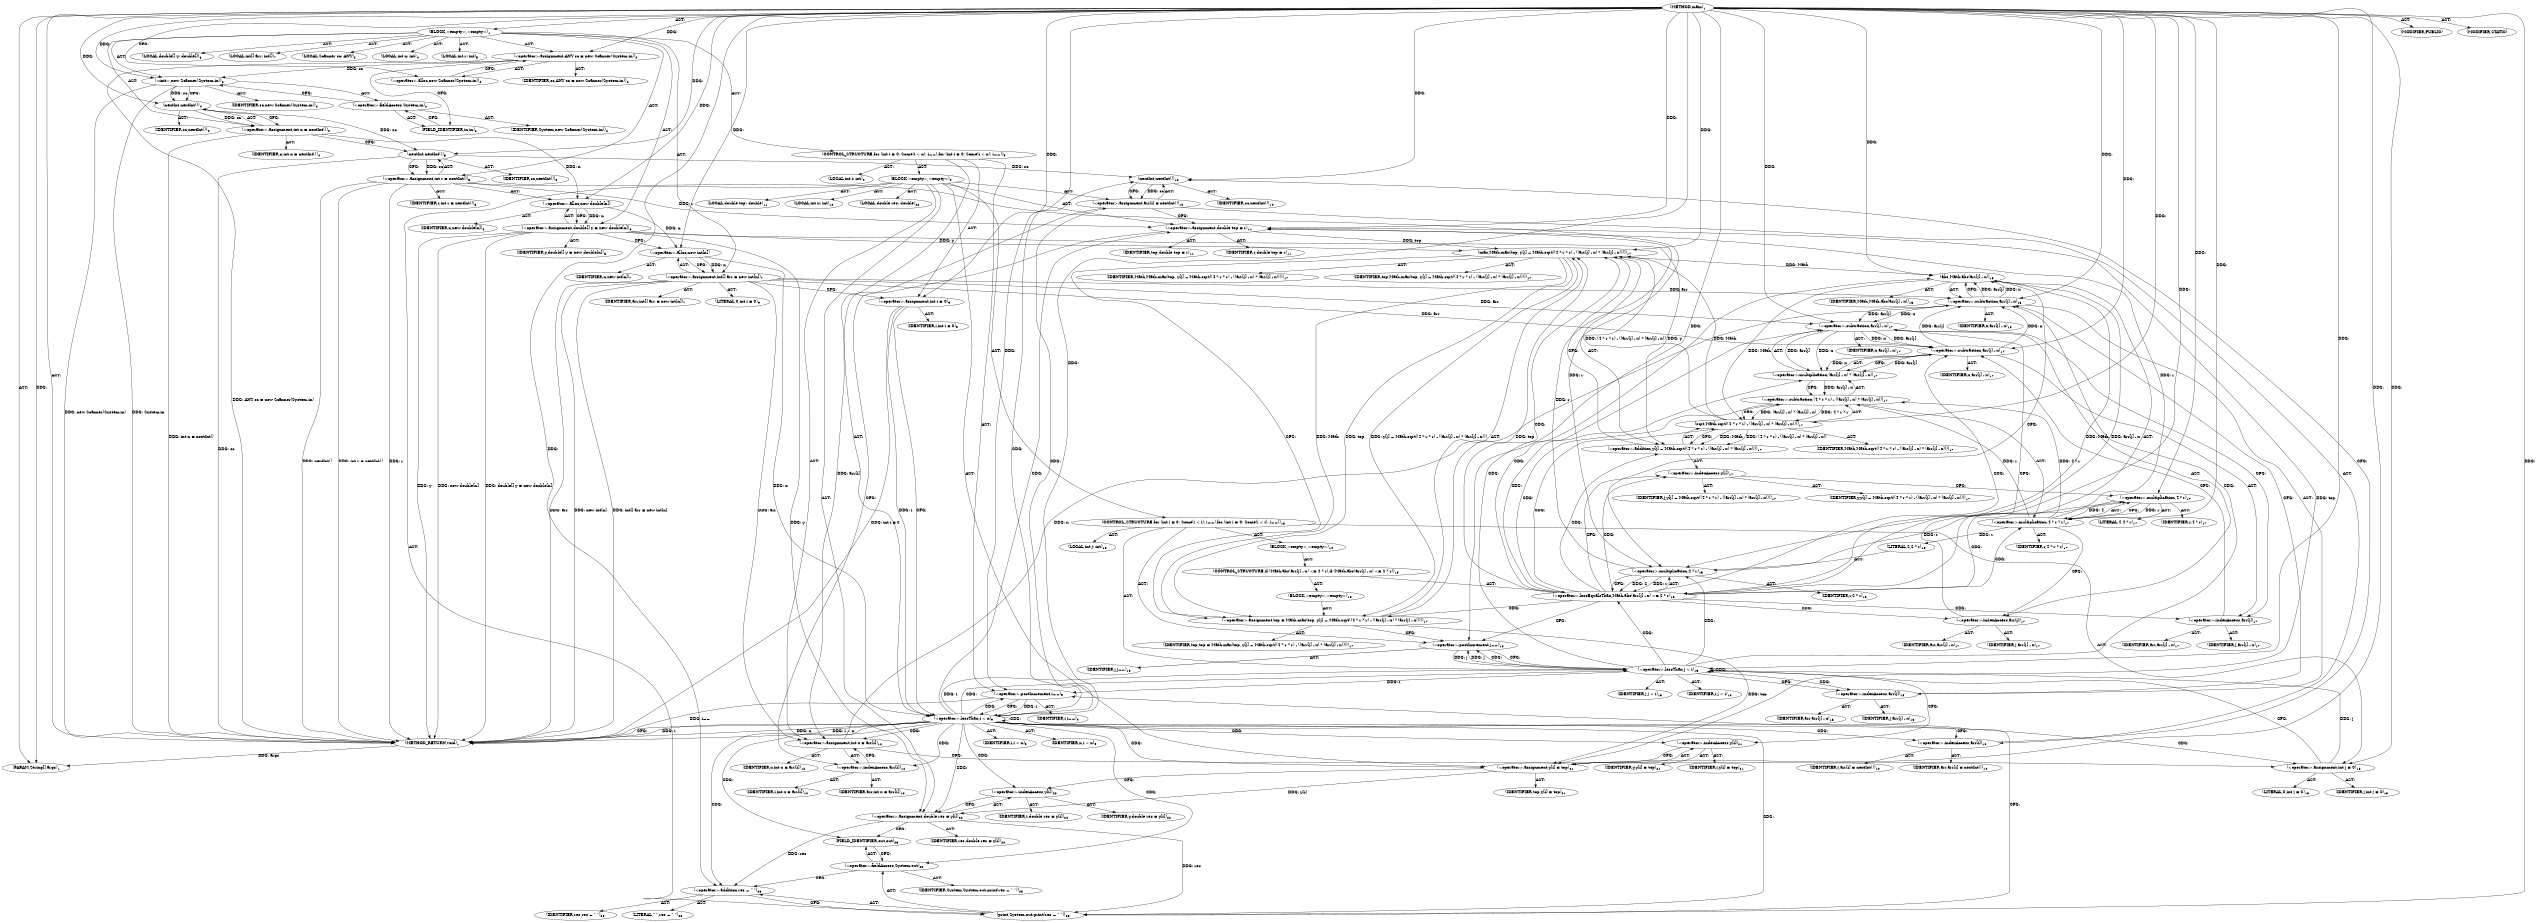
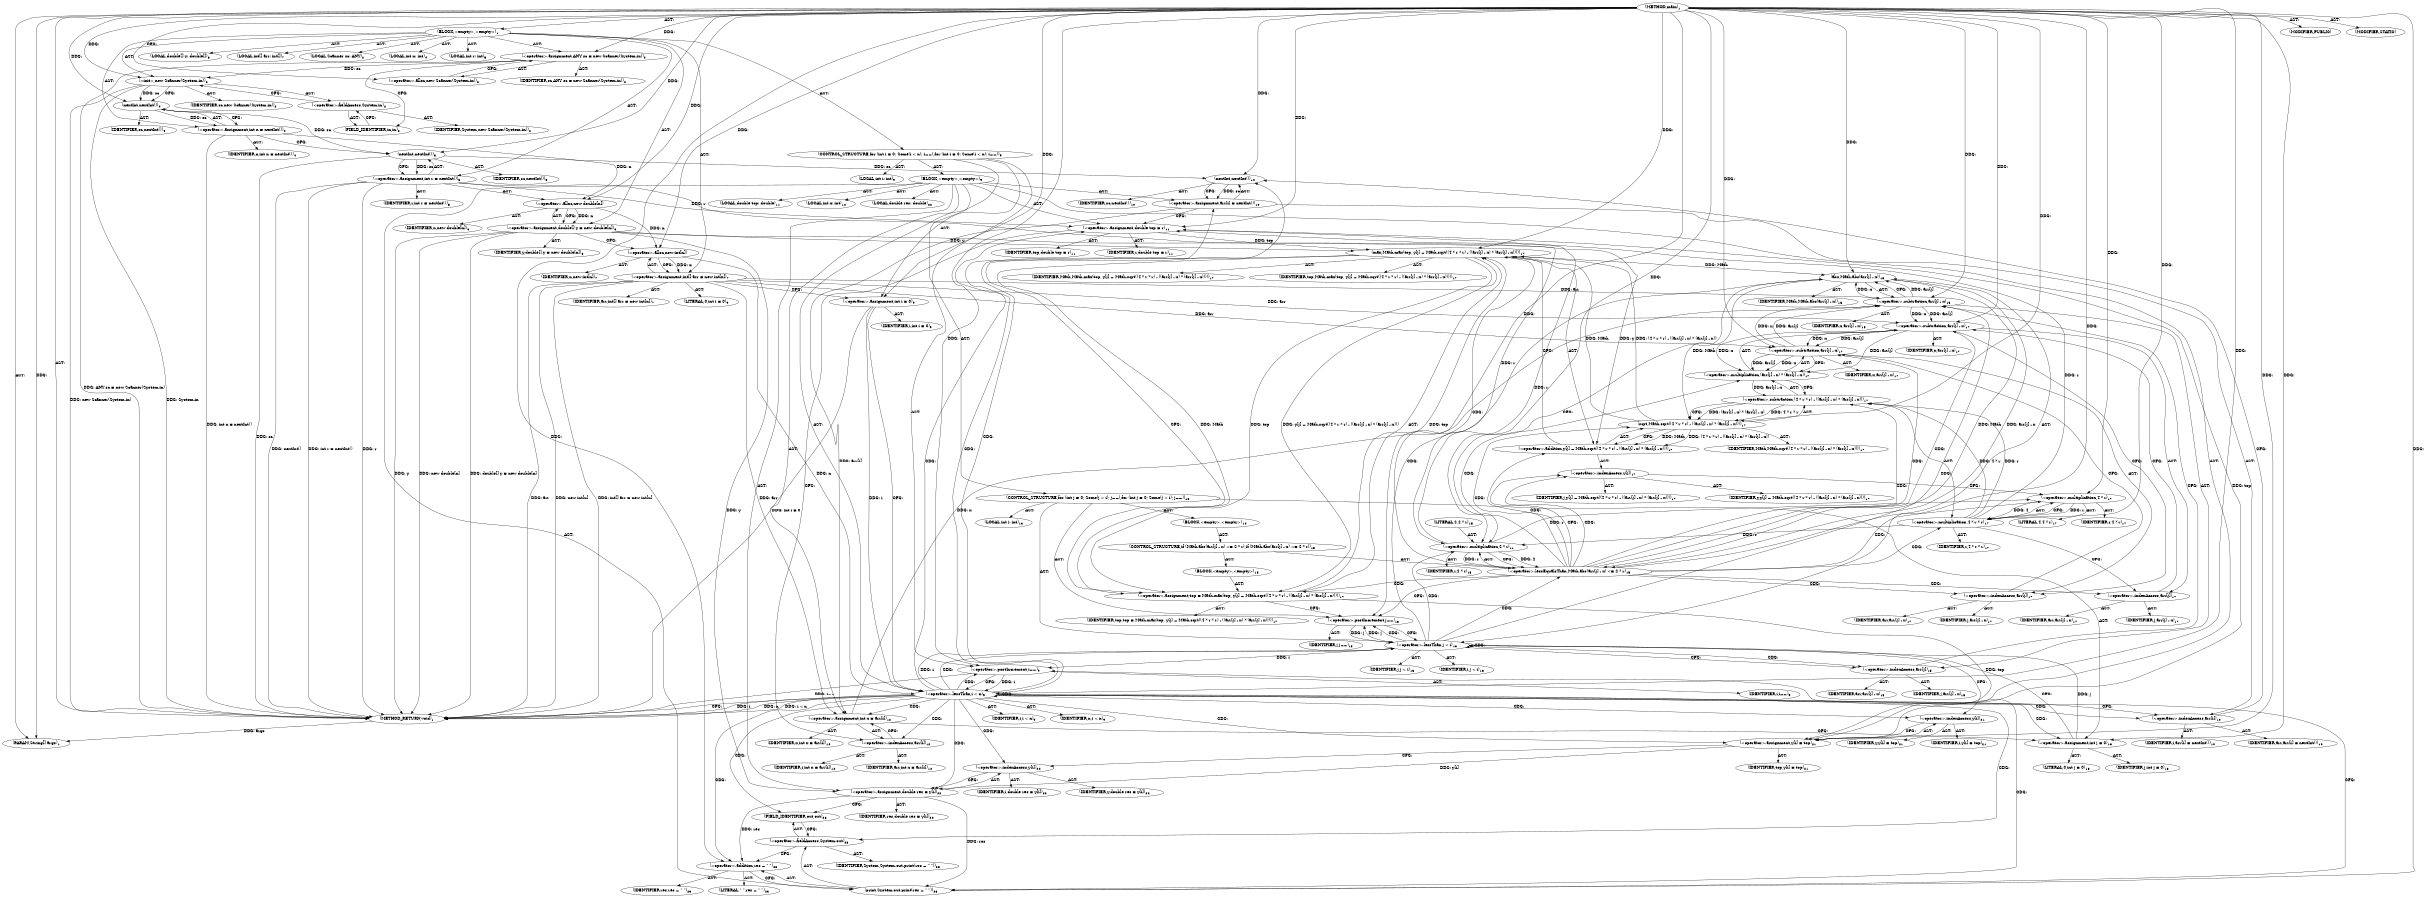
edge "(<operator>.multiplication,4 * r * r)" -> "(LITERAL,2,2 * r)": now "(<operator>.multiplication,4 * r * r)" -> "(<operator>.multiplication,2 * r)"
node "(<operator>.multiplication,2 * r)": text "15" -> "11"
